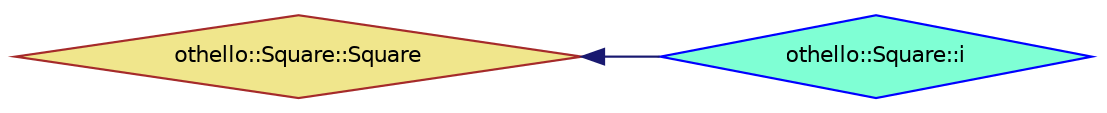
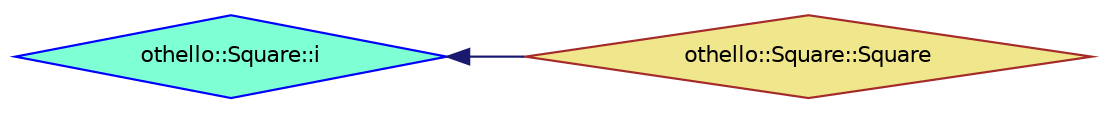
edge "othello::Square::i" -> "othello::Square::Square": reversed
